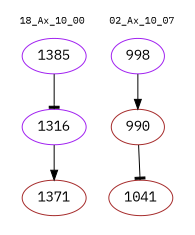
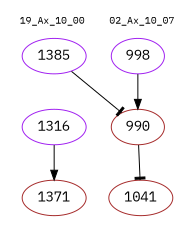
cluster "18_Ax_10_00": label "18_Ax_10_00" -> "19_Ax_10_00"
edge "1385" -> "1316": now "1385" -> "990"
